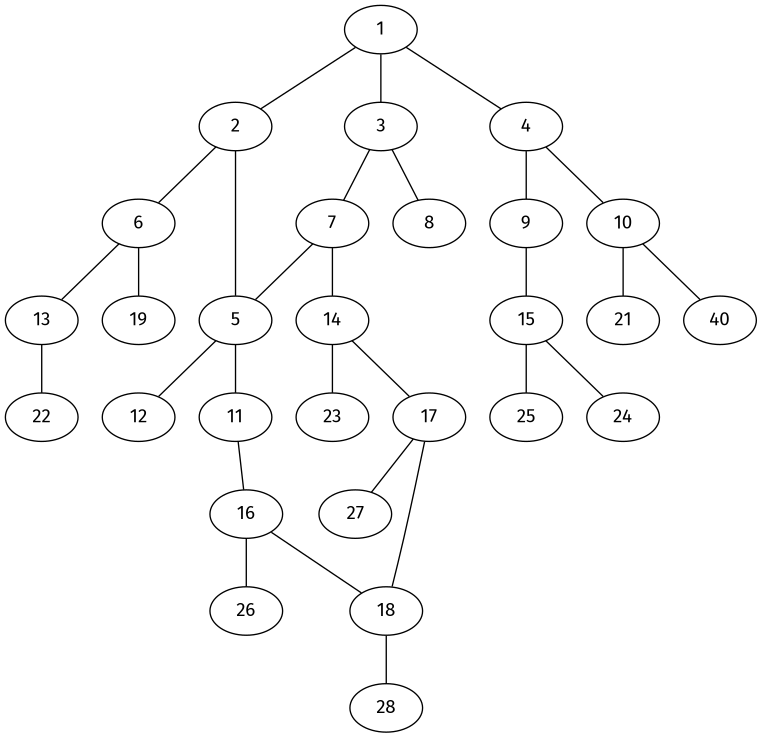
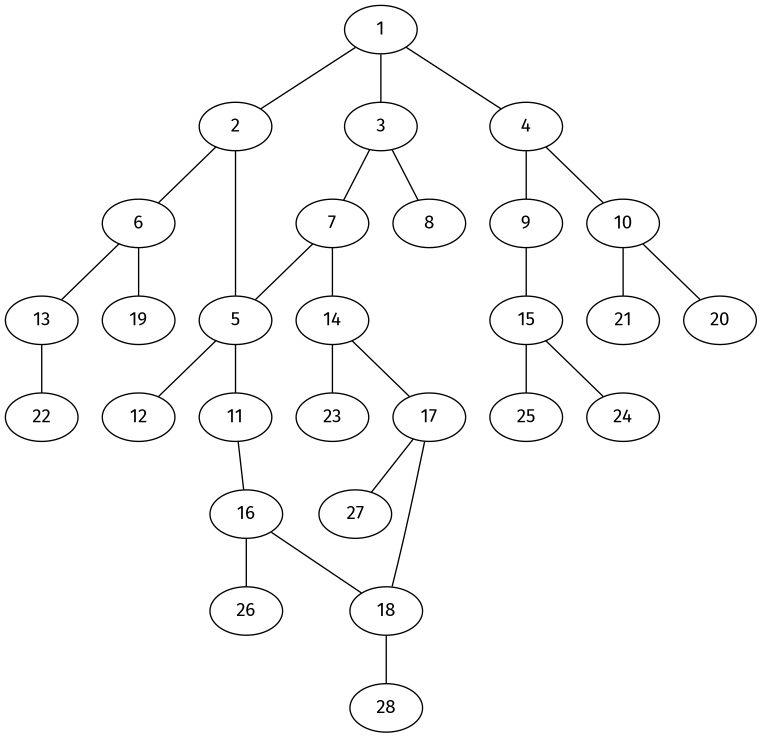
node "40": label "40" -> "20"
